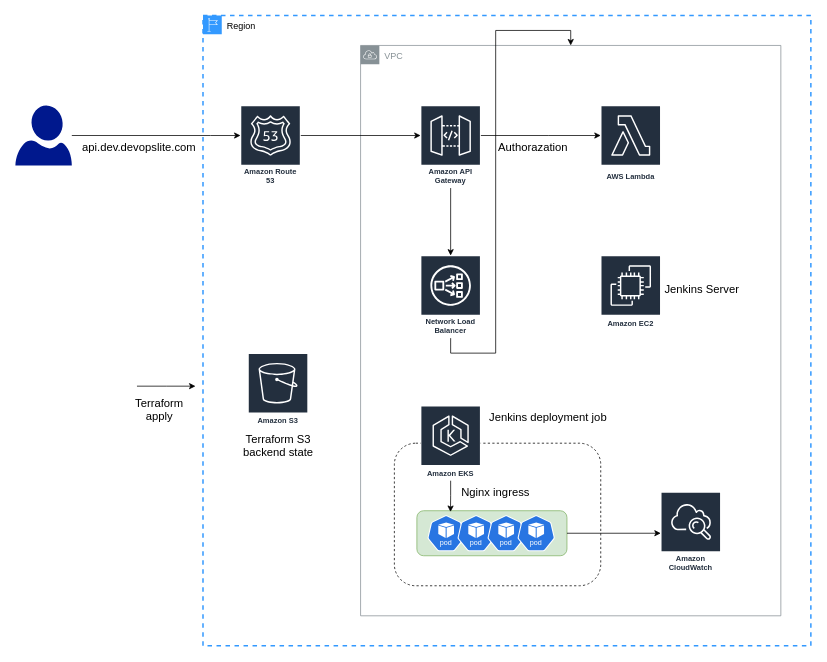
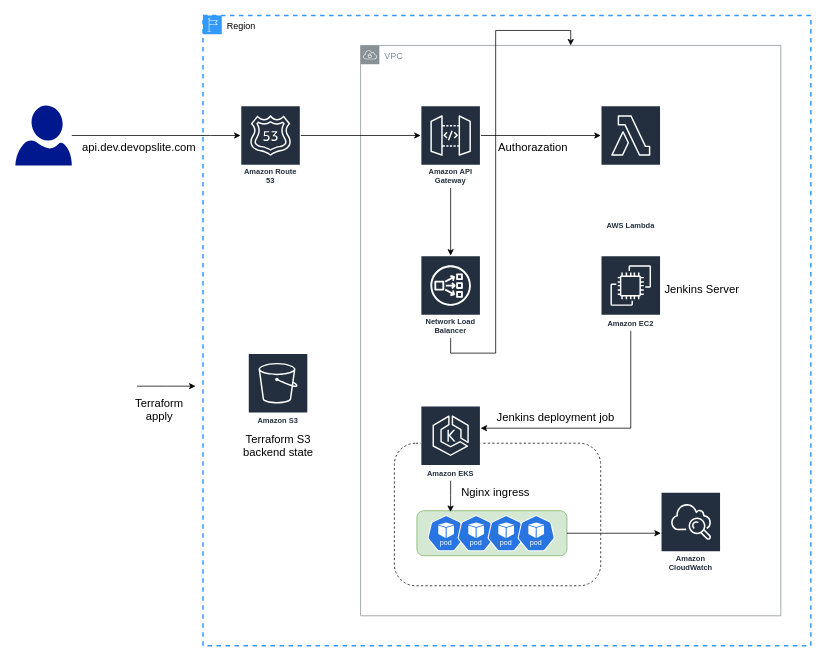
node "AWS Lambda": size 60x79 -> 60x128
node "Jenkins deployment job": moved (548, 417) -> (555, 417)
edge "Amazon EC2" -> "Amazon EKS": added
